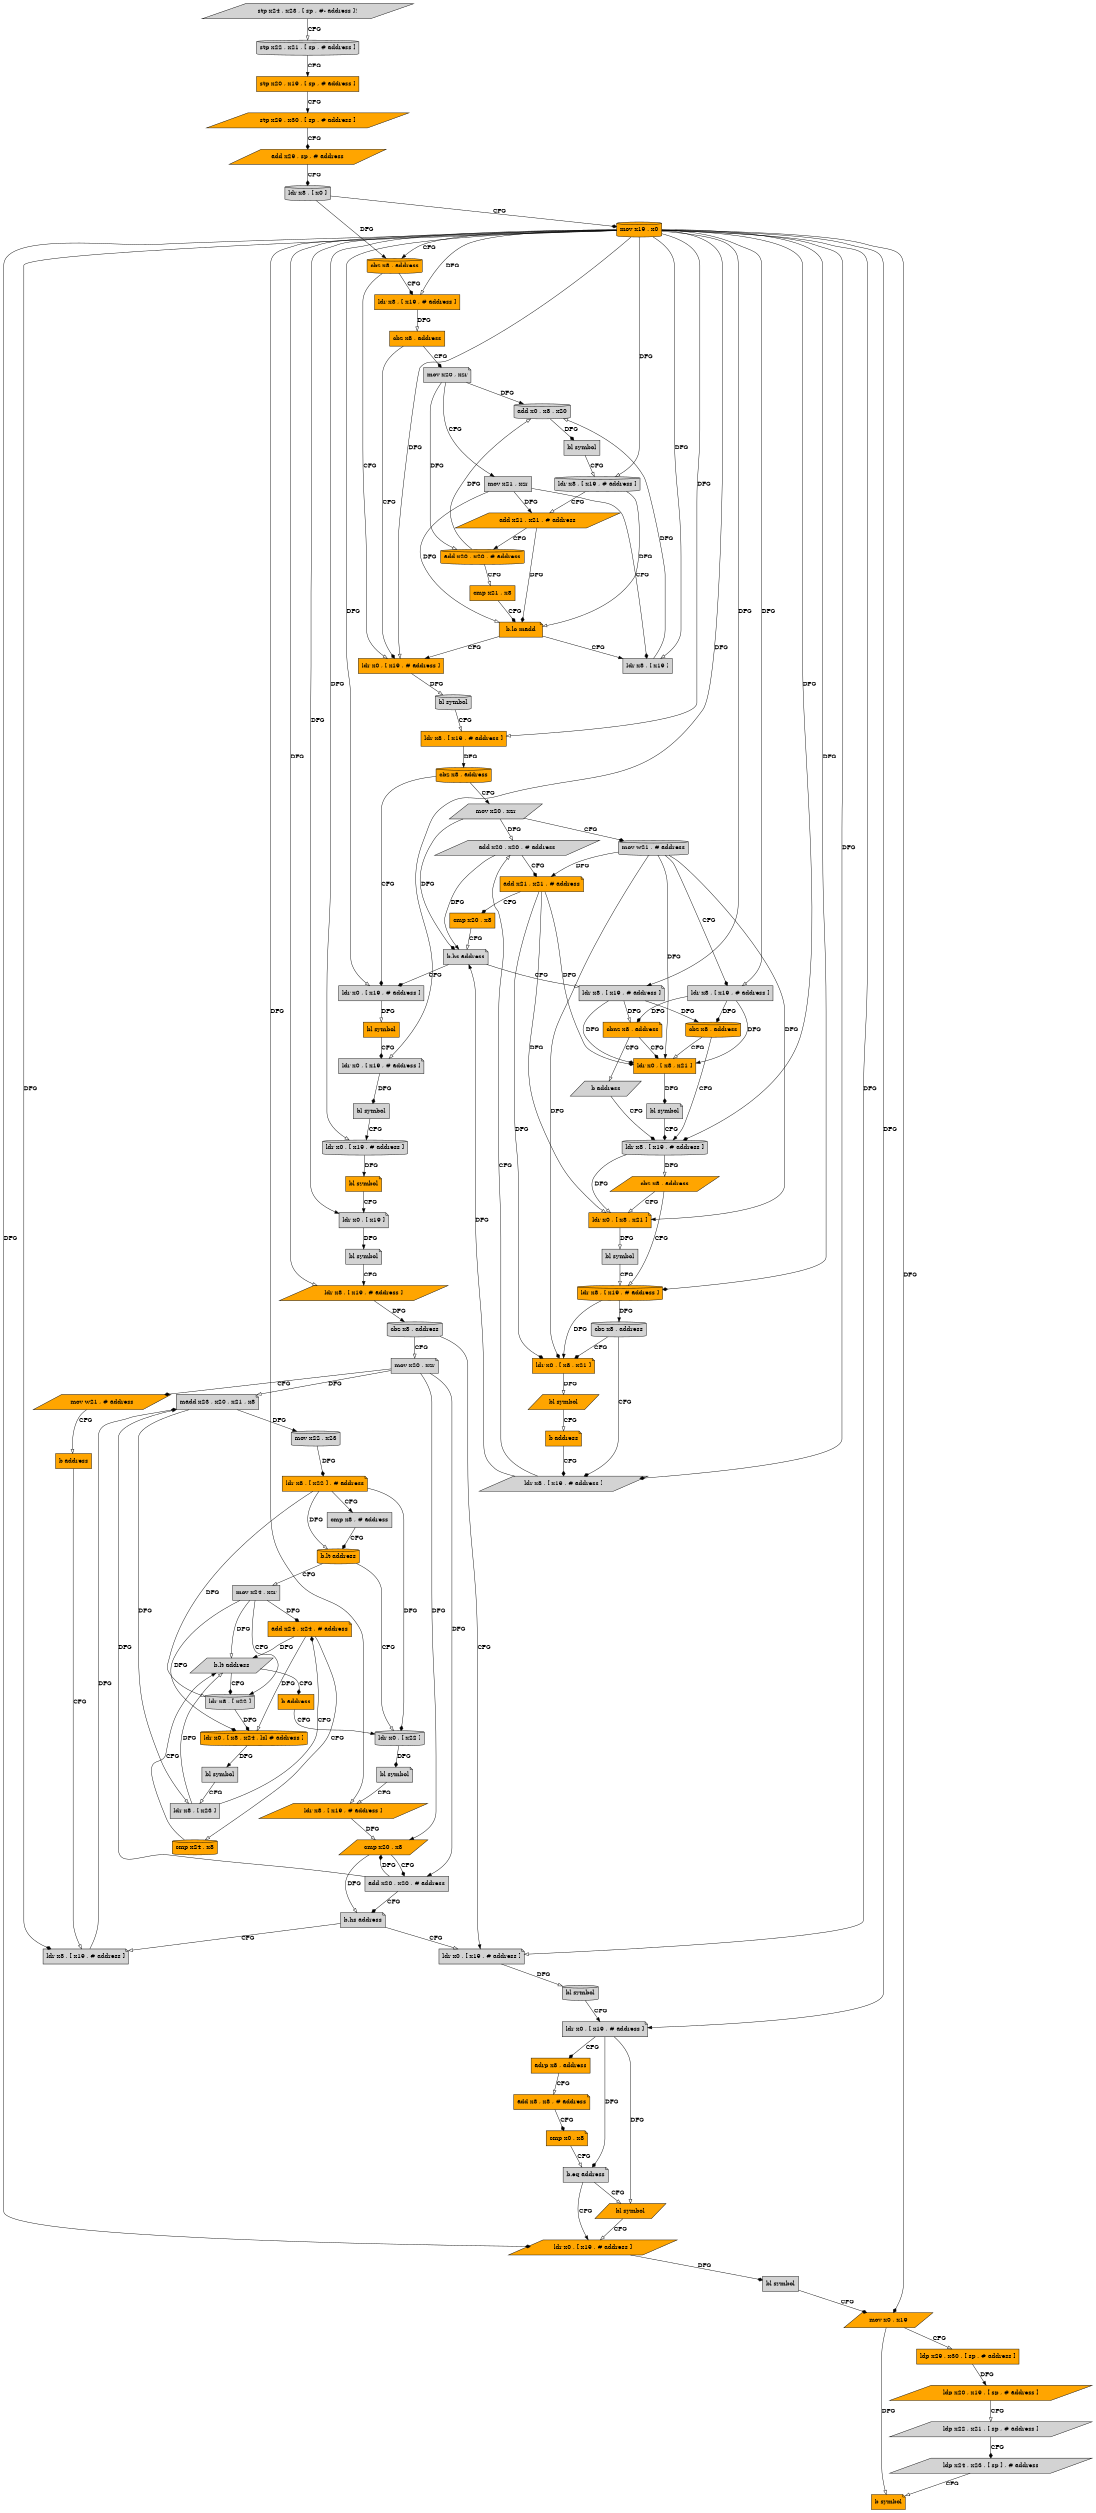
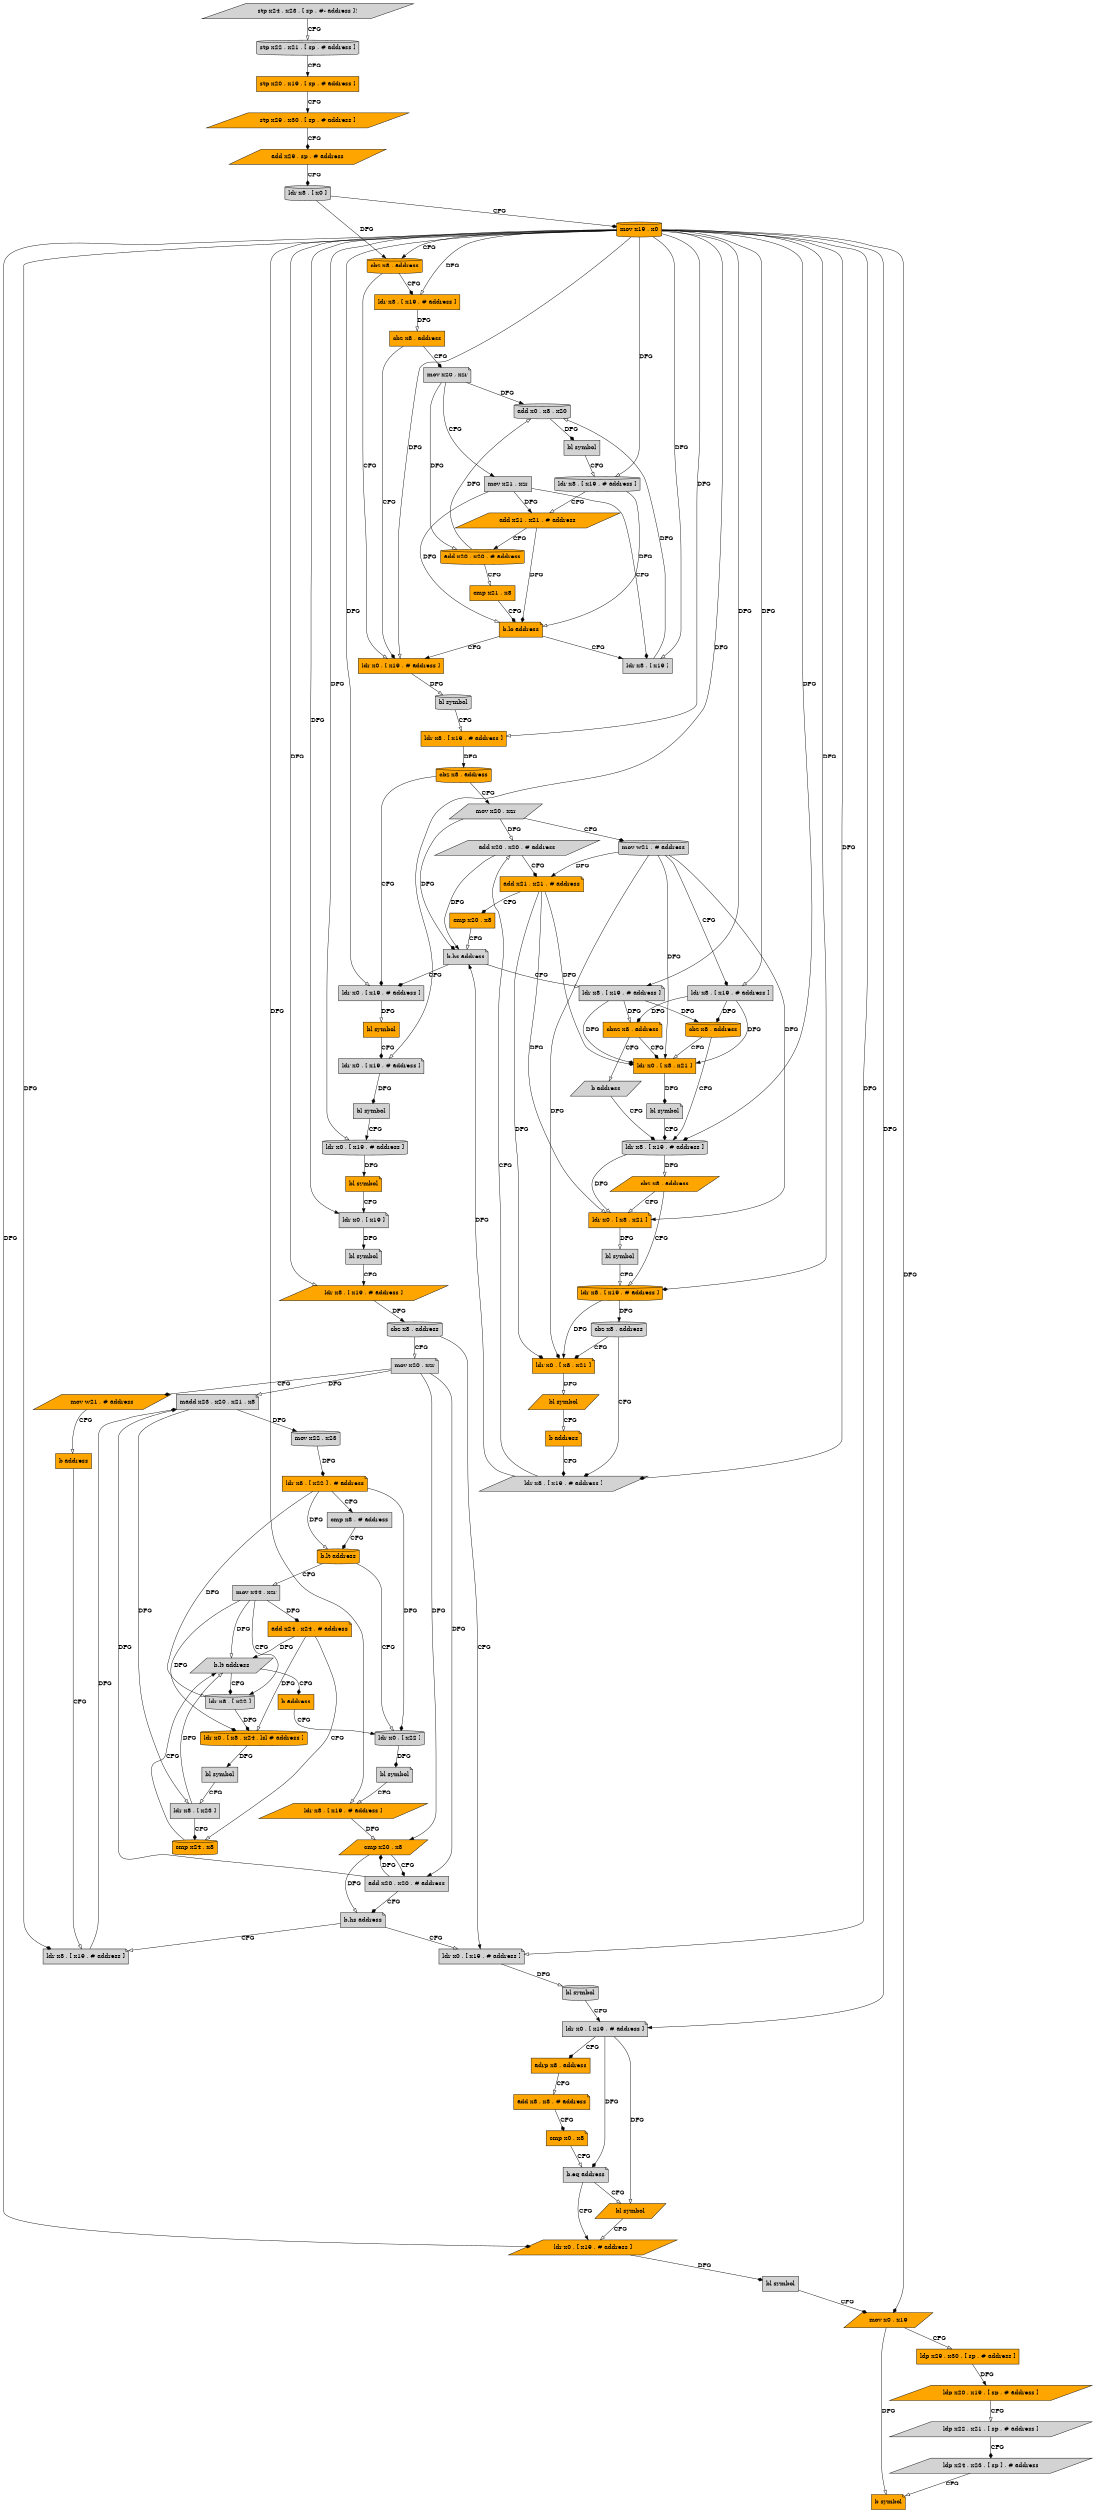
node "b.lo madd": label "b.lo madd" -> "b.lo address"
node "mov x24 , xzr": label "mov x24 , xzr" -> "mov x44 , xzr"
edge "ldr x8 , [ x23 ]" -> "add x24 , x24 , # address": now "ldr x8 , [ x23 ]" -> "cmp x24 , x8"
